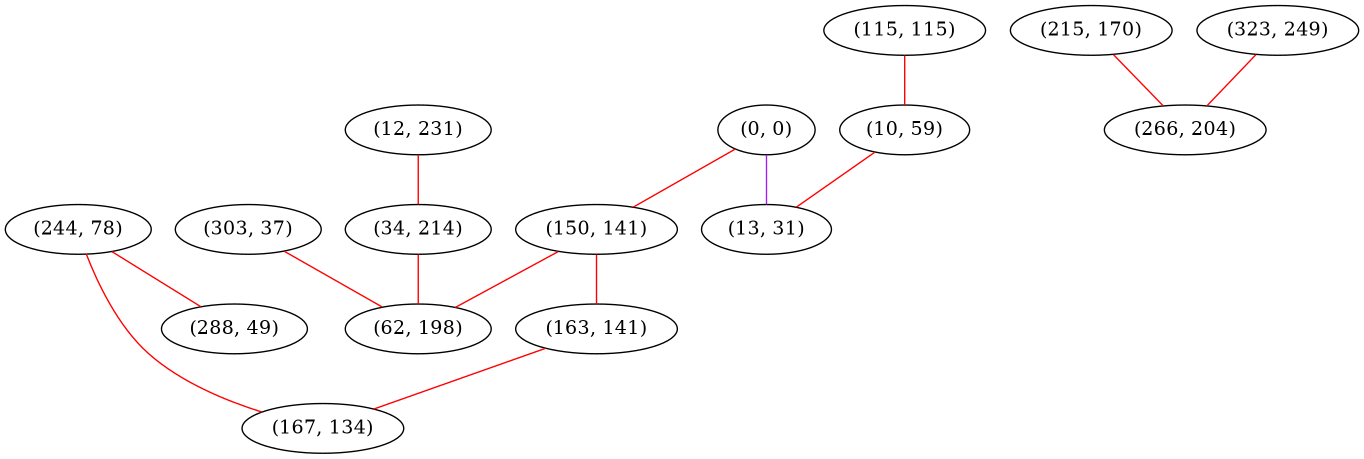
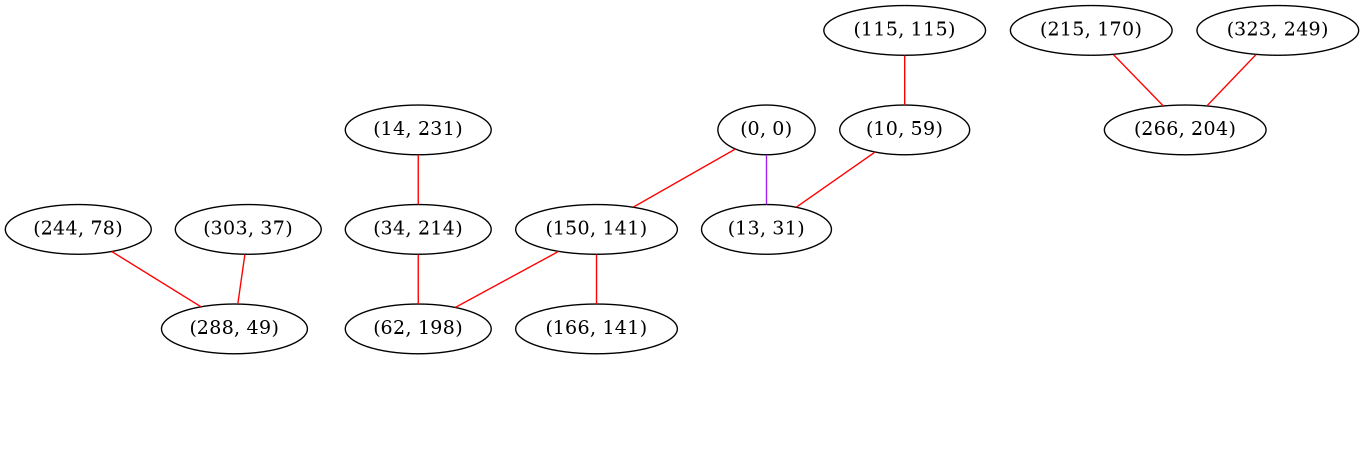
node "(12, 231)": label "(12, 231)" -> "(14, 231)"
edge "(303, 37)" -- "(62, 198)": now "(303, 37)" -- "(288, 49)"
node "(163, 141)": label "(163, 141)" -> "(166, 141)"
node "(167, 134)": removed
